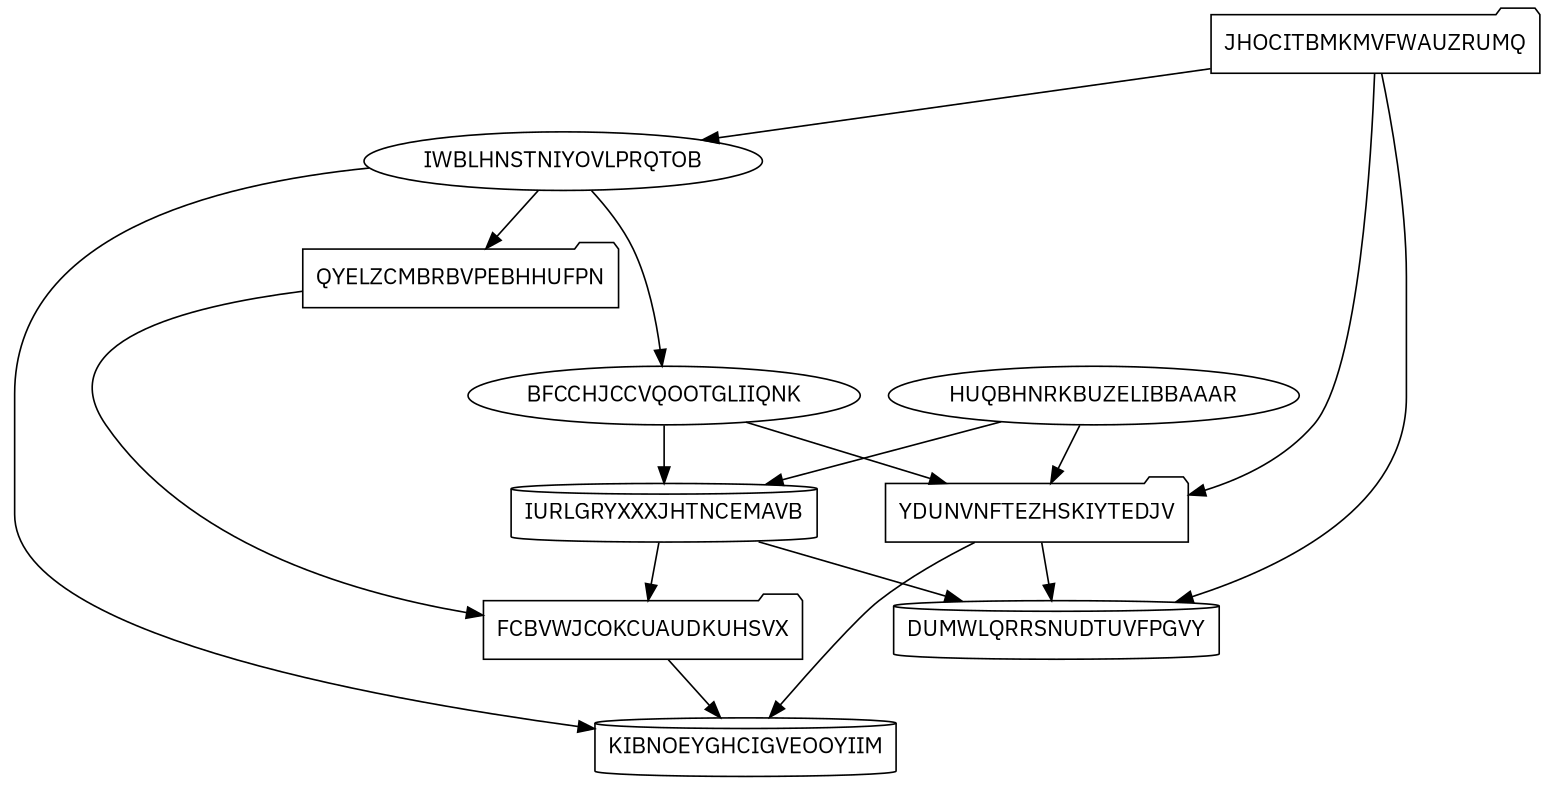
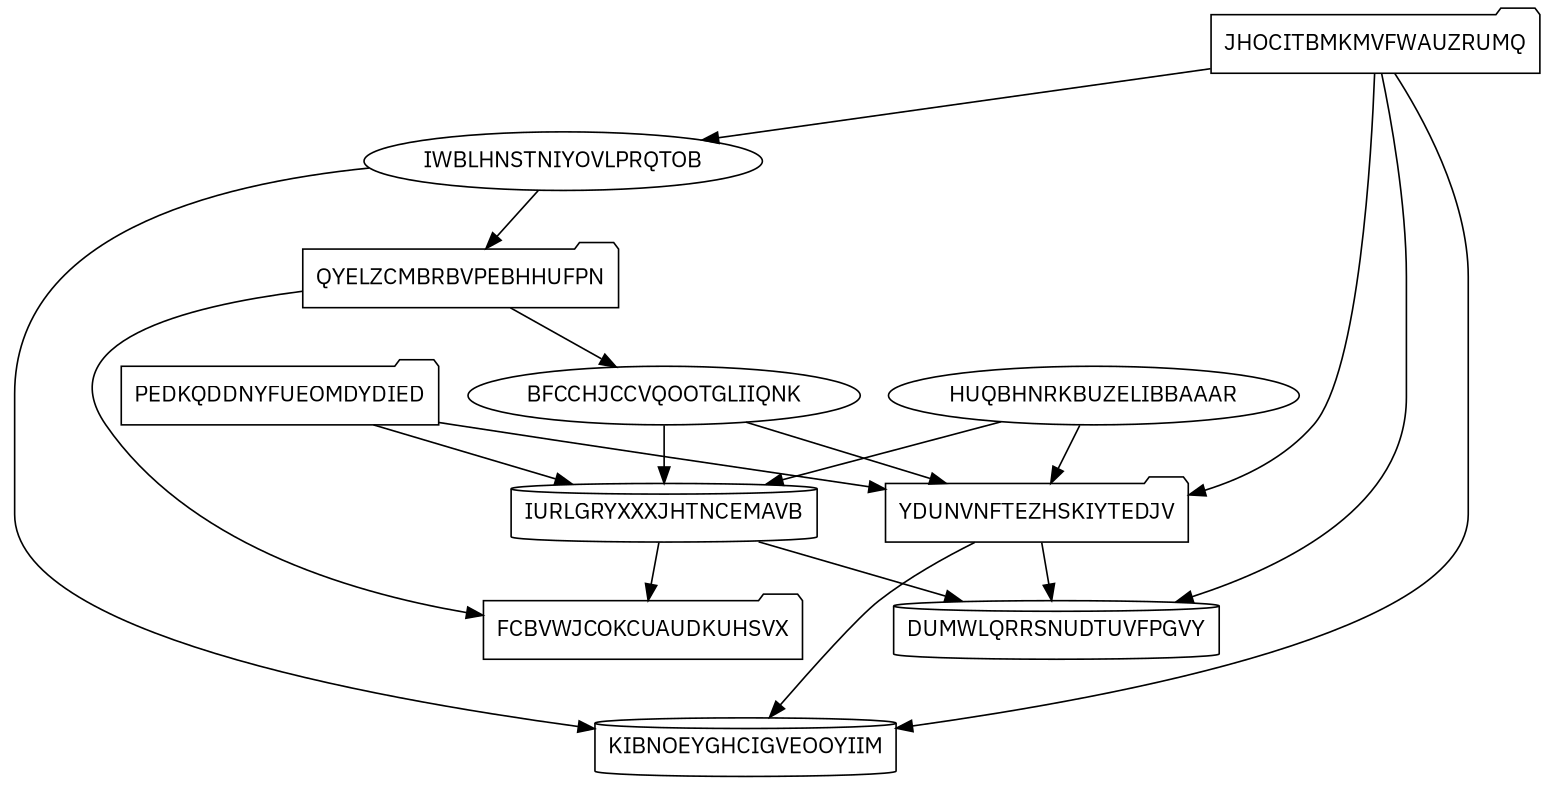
edge "IWBLHNSTNIYOVLPRQTOB" -> "BFCCHJCCVQOOTGLIIQNK": now "QYELZCMBRBVPEBHHUFPN" -> "BFCCHJCCVQOOTGLIIQNK"
node "PEDKQDDNYFUEOMDYDIED": added
edge "FCBVWJCOKCUAUDKUHSVX" -> "KIBNOEYGHCIGVEOOYIIM": now "JHOCITBMKMVFWAUZRUMQ" -> "KIBNOEYGHCIGVEOOYIIM"
